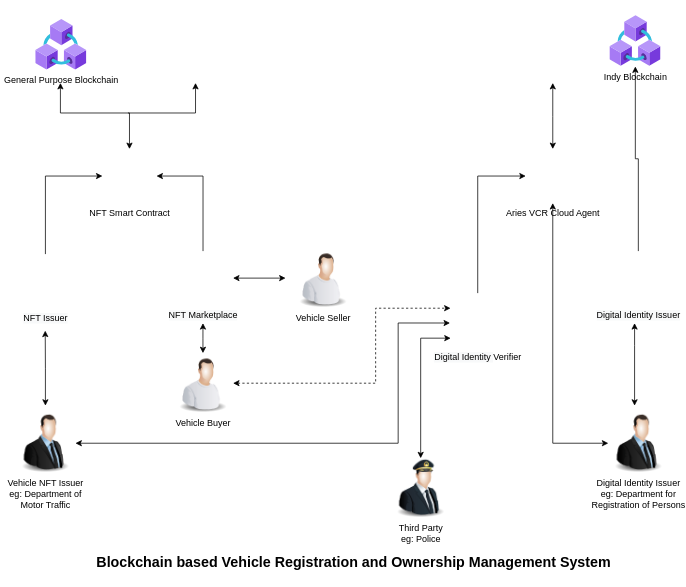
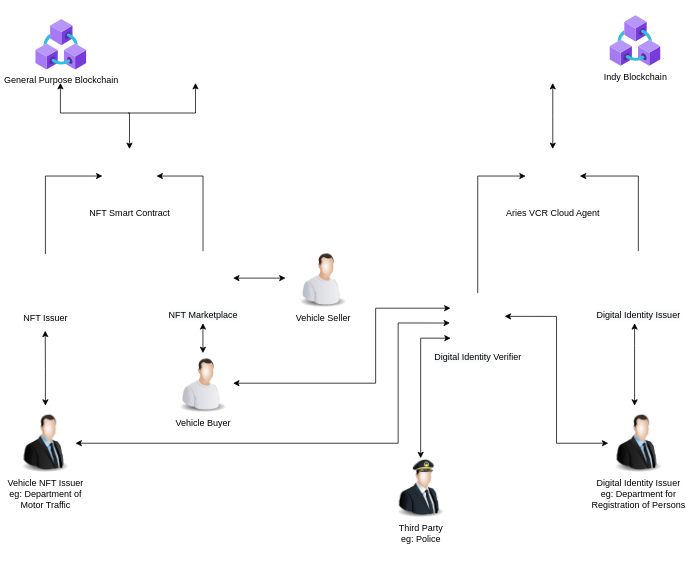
edge "Digital Identity Issuer" -> "Indy Blockchain": now "Digital Identity Issuer" -> "Aries VCR Cloud Agent"
edge "Aries VCR Cloud Agent" -- "Digital Identity Issuer eg: Department for Registration of Persons": now "Digital Identity Verifier" -- "Digital Identity Issuer eg: Department for Registration of Persons"
edge "Digital Identity Verifier" -- "Vehicle Buyer": style dashed -> solid
node "Blockchain based Vehicle Registration and Ownership Management System": removed
